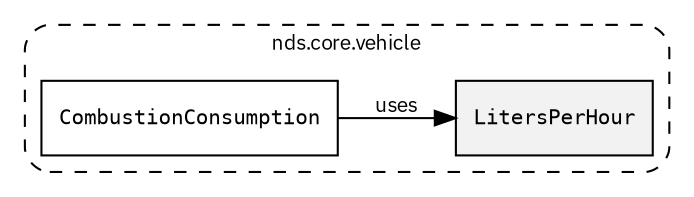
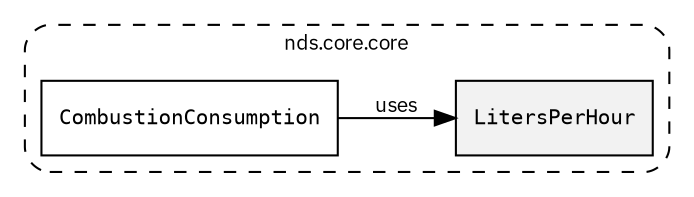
cluster "nds.core.vehicle": label "nds.core.vehicle" -> "nds.core.core"
